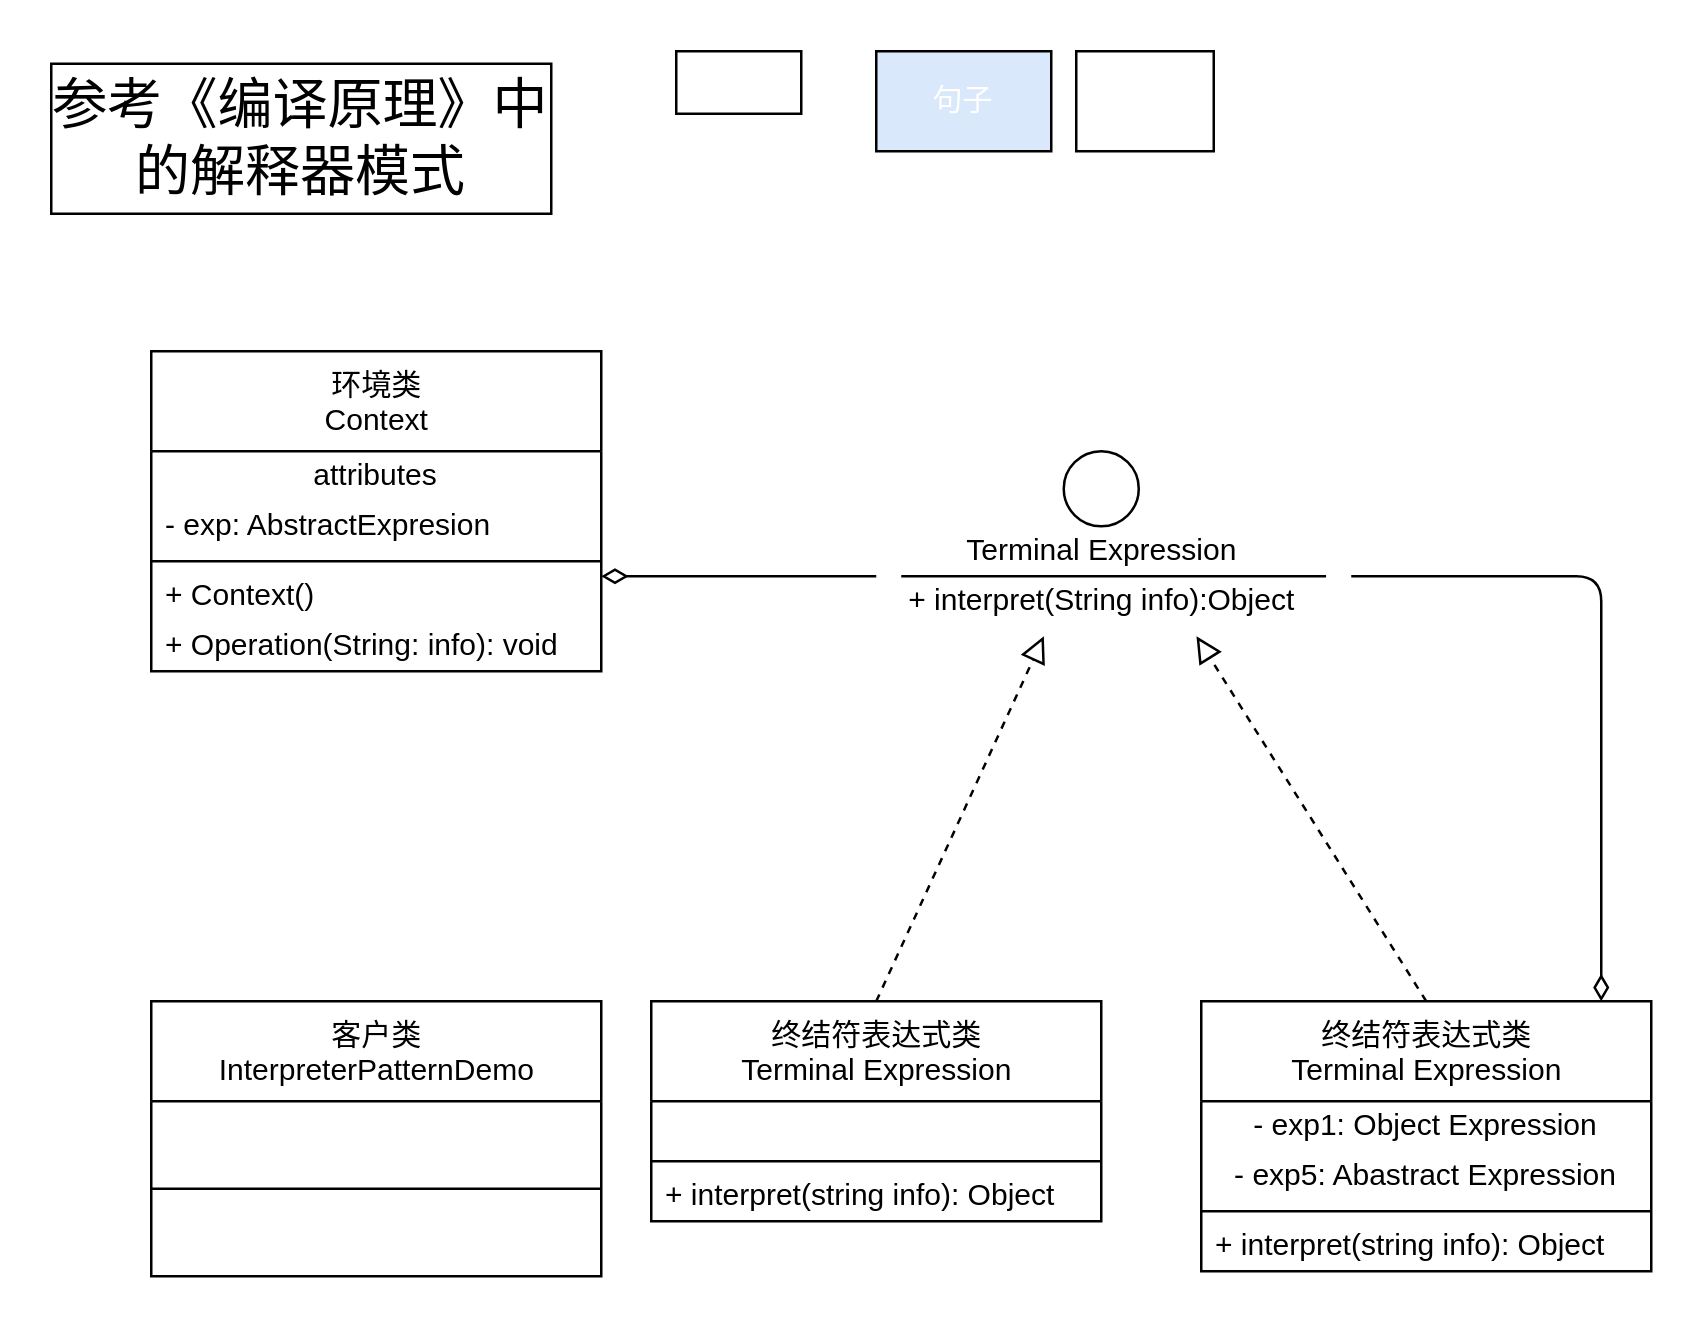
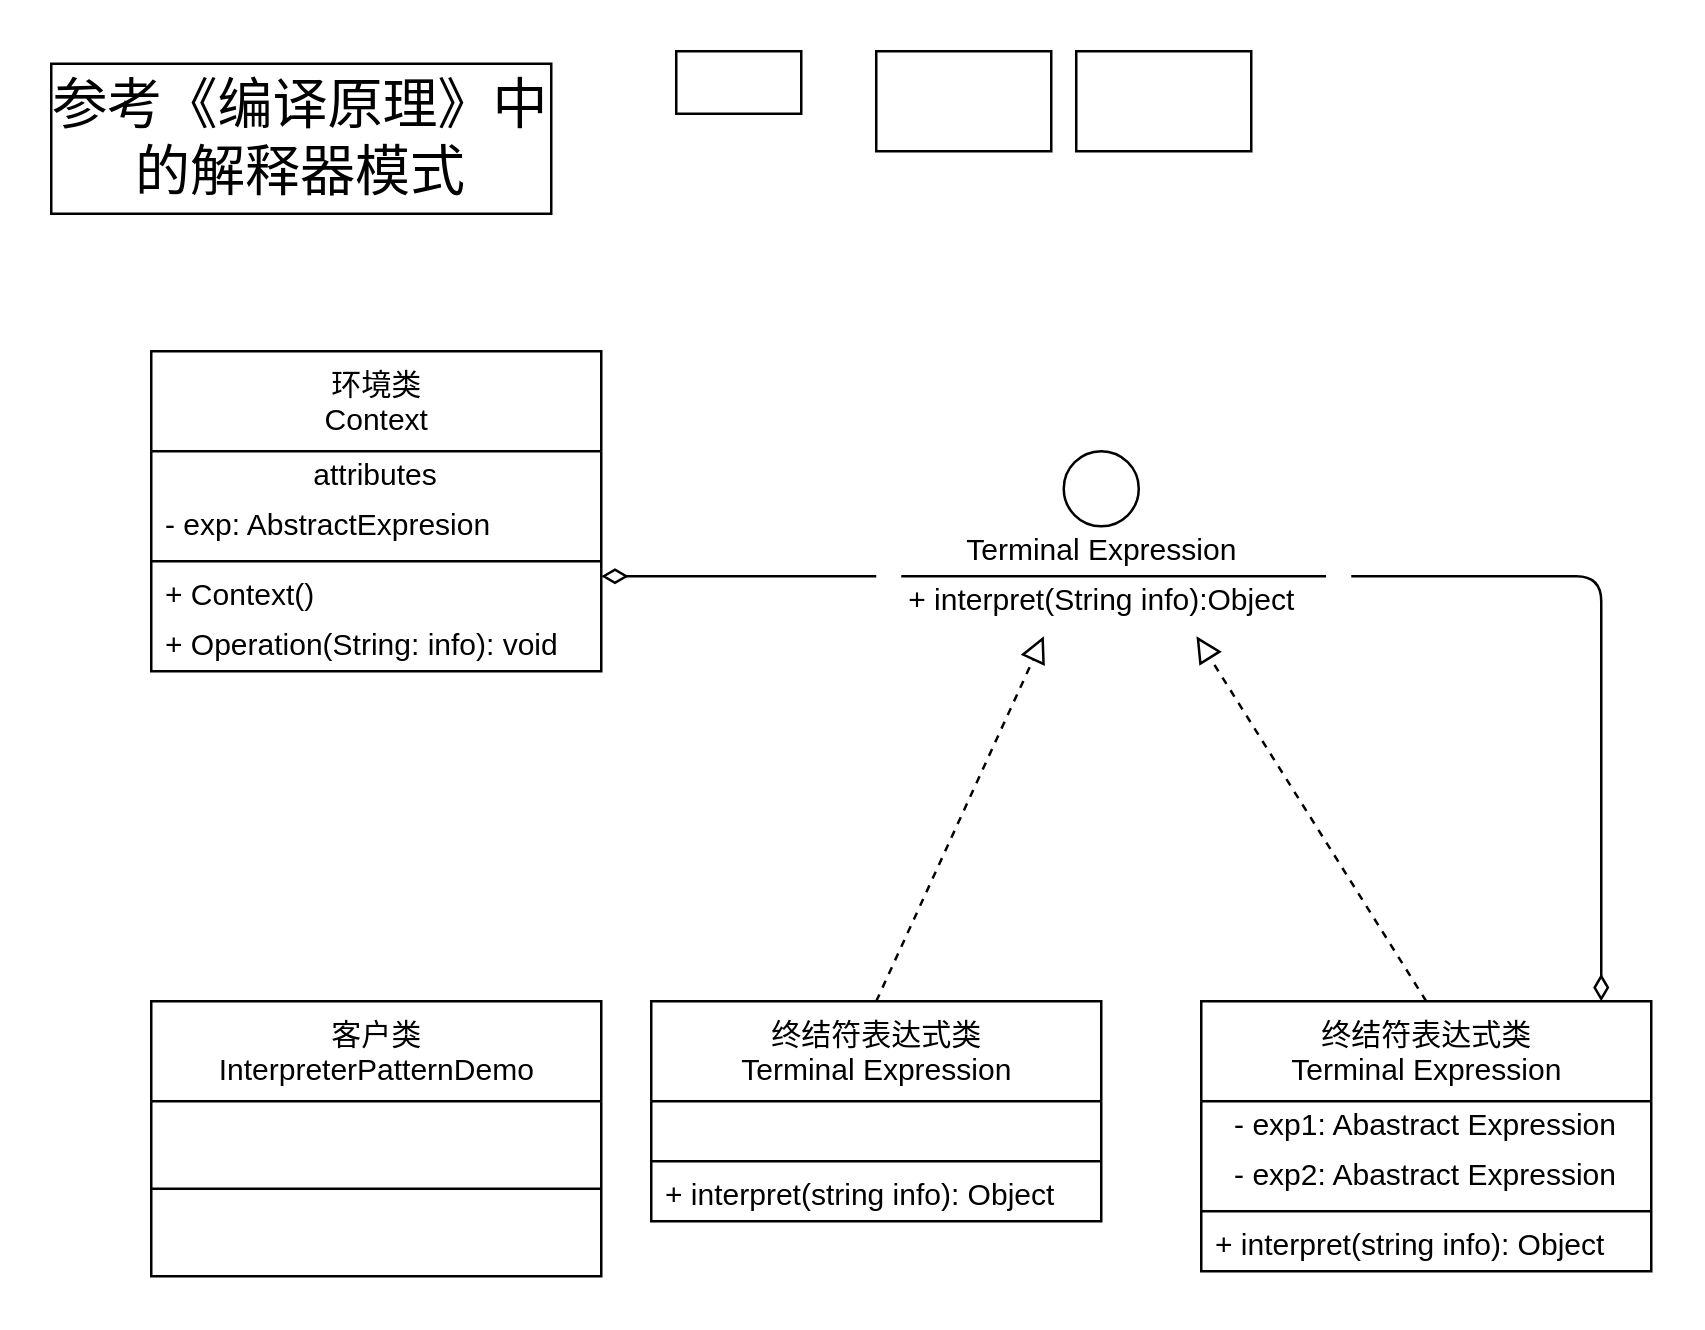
node "句子": fillcolor #dae8fc -> #ffffff
node "语法树": size 138x100 -> 175x100
node "- exp1: Object Expression": label "- exp1: Object Expression" -> "- exp1: Abastract Expression"
node "- exp5: Abastract Expression": label "- exp5: Abastract Expression" -> "- exp2: Abastract Expression"
